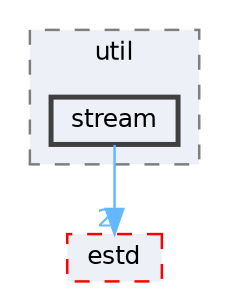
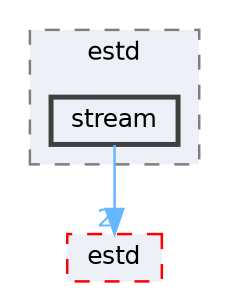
cluster "util": label "util" -> "estd"
